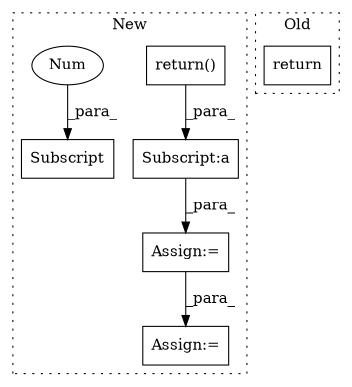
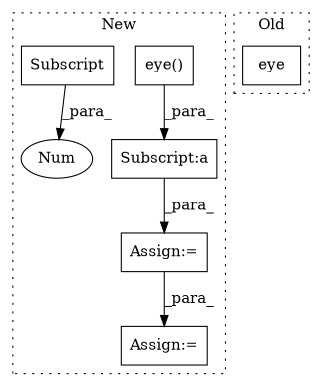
node "return()": label "return()" -> "eye()"
node "return": label "return" -> "eye"
edge "Num" -> "Subscript": reversed
